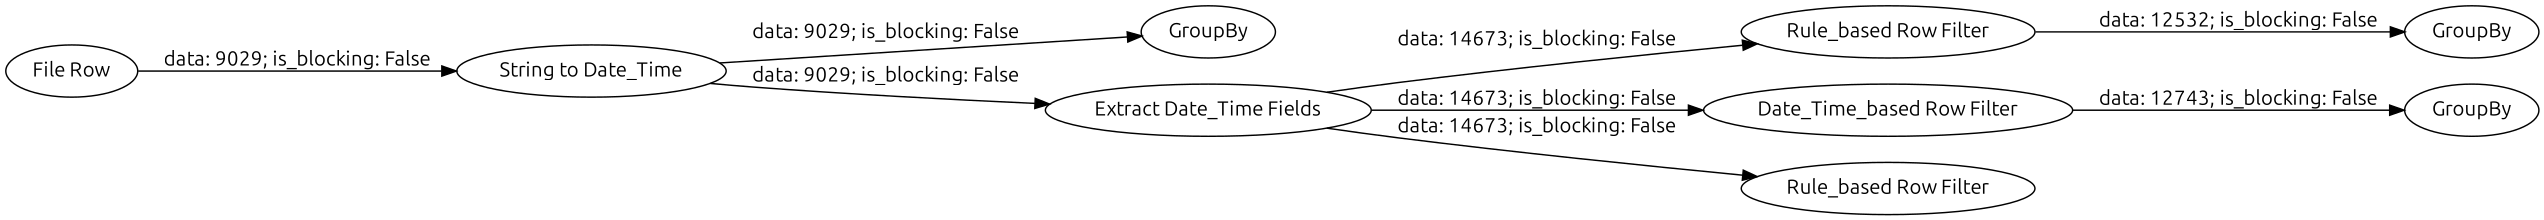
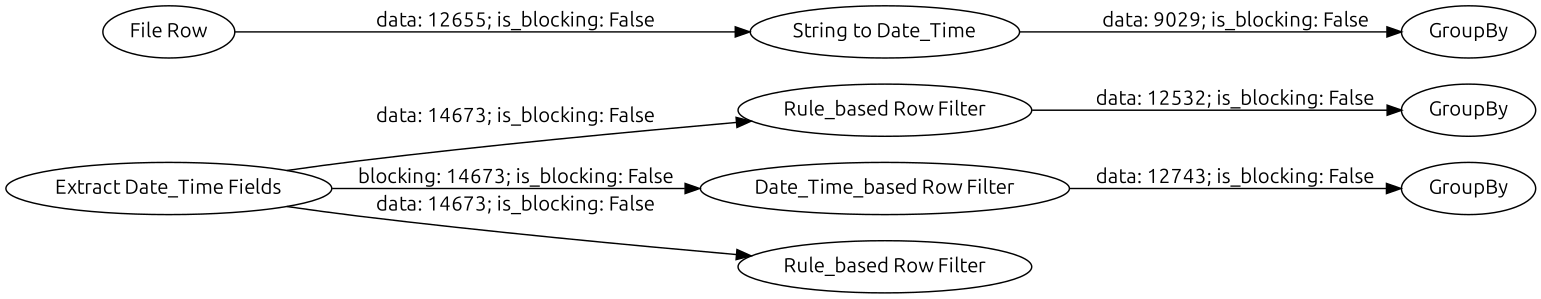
edge "File Row" -> "String to Date_Time": label "data: 9029; is_blocking: False" -> "data: 12655; is_blocking: False"
edge "String to Date_Time" -> "Extract Date_Time Fields": removed, label "data: 9029; is_blocking: False"
edge "Extract Date_Time Fields" -> "Date_Time_based Row Filter": label "data: 14673; is_blocking: False" -> "blocking: 14673; is_blocking: False"
